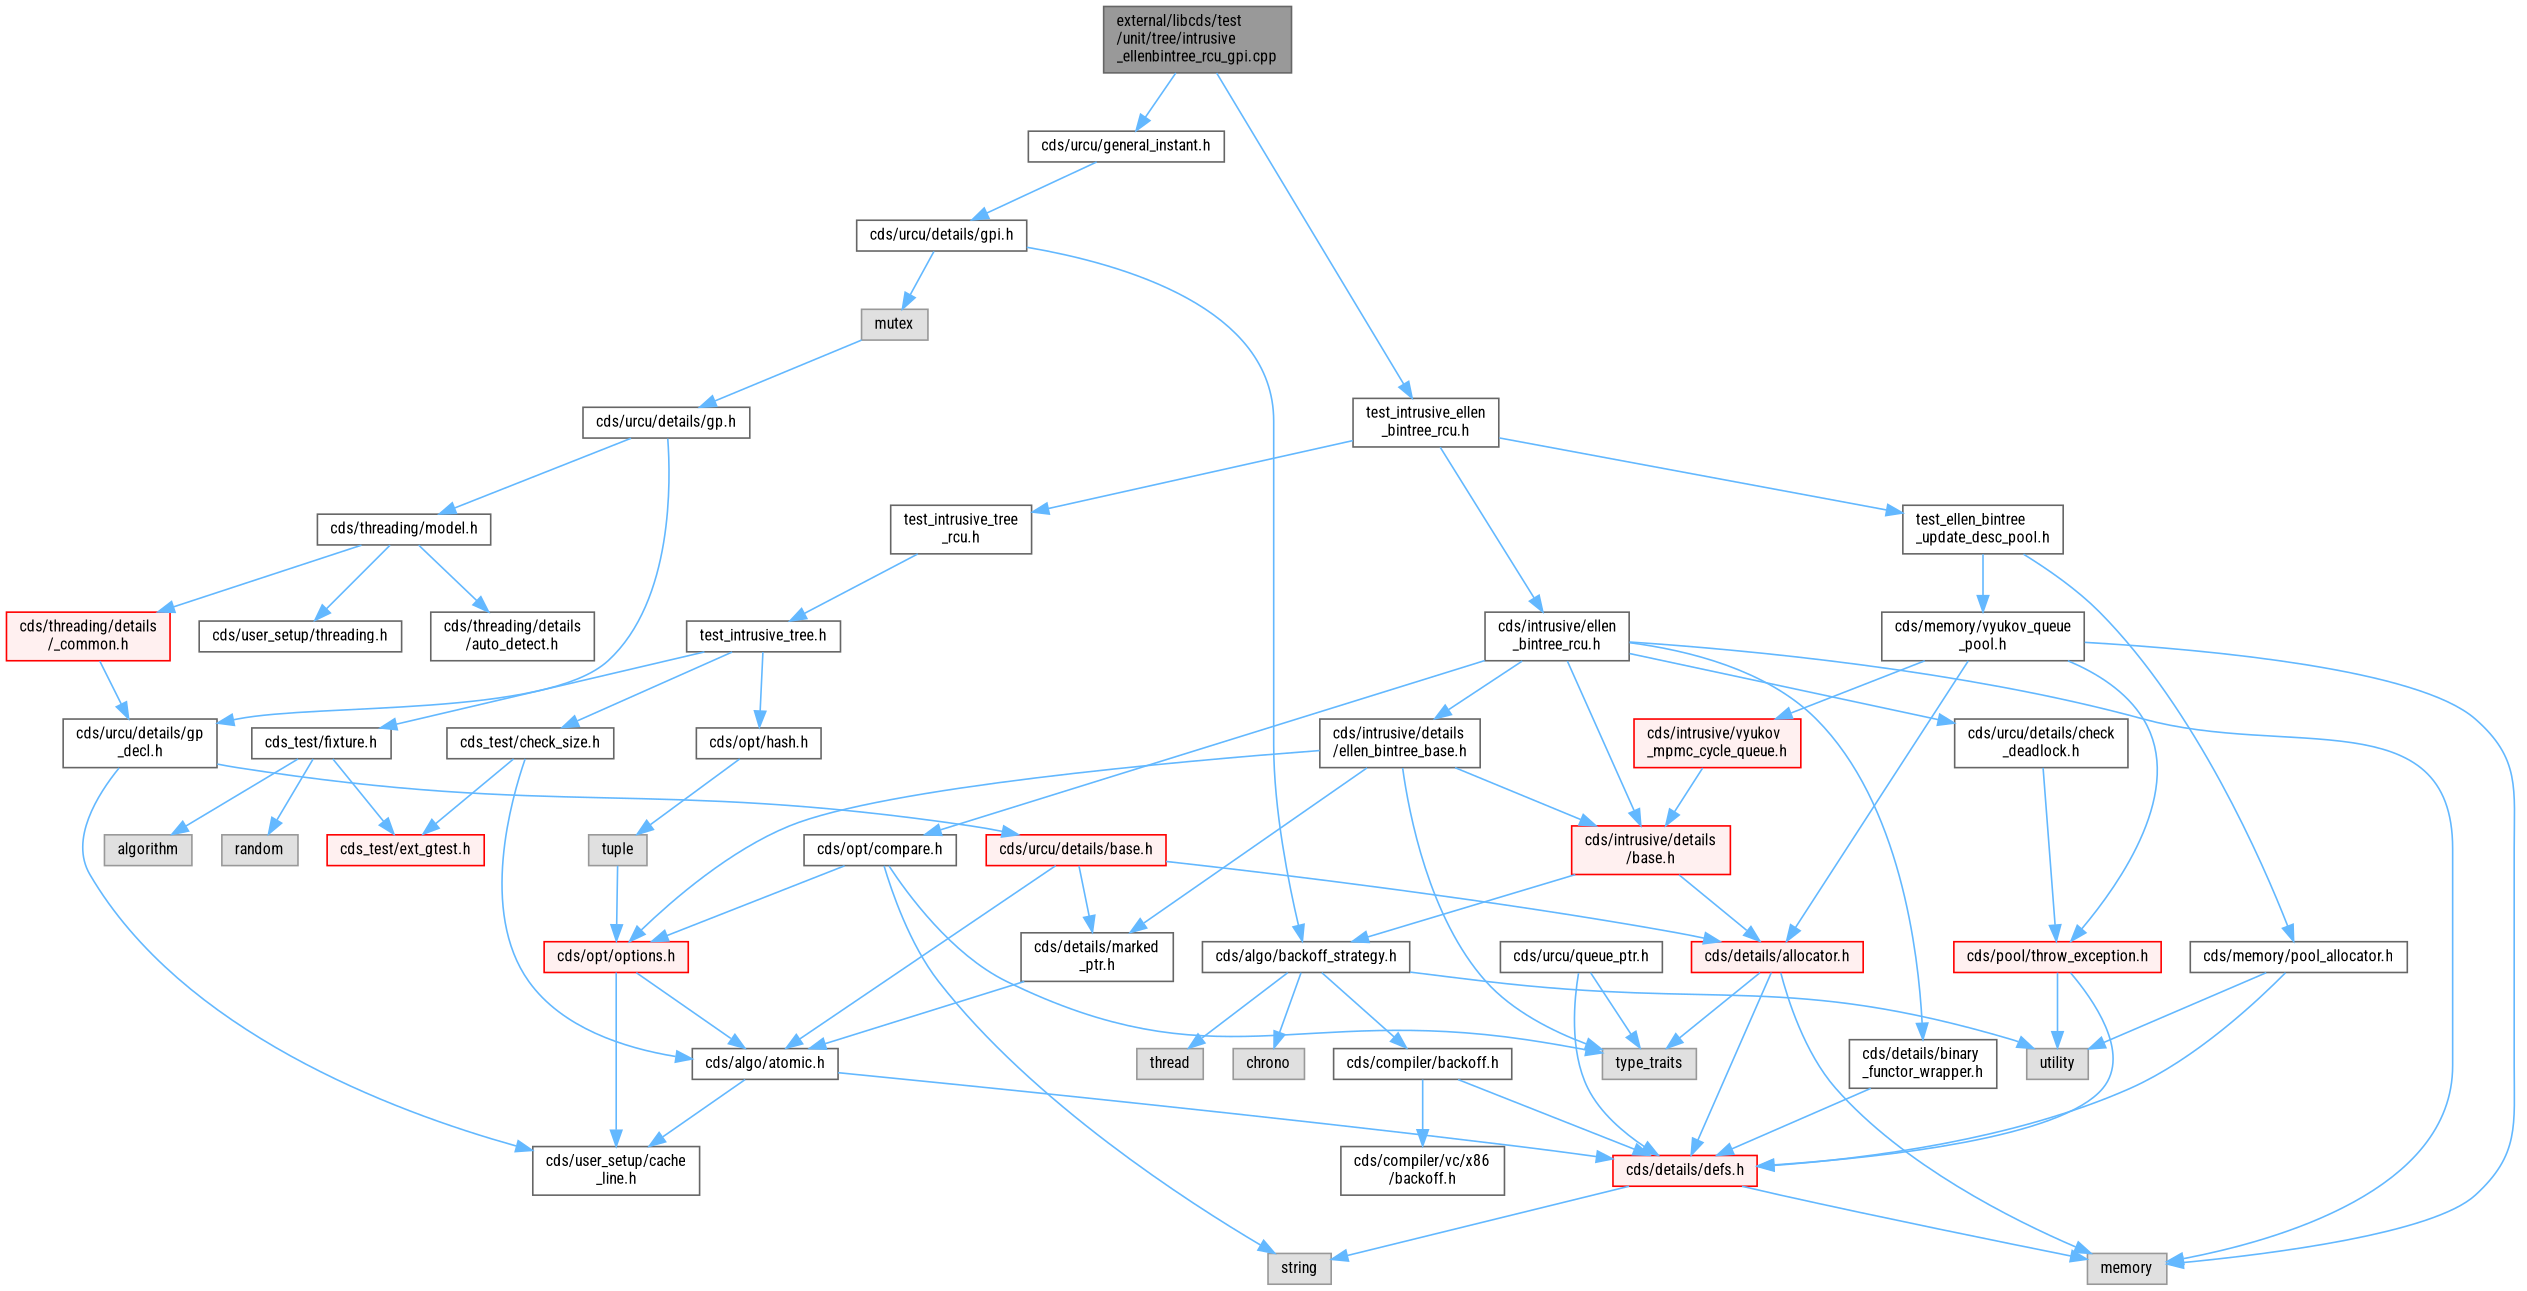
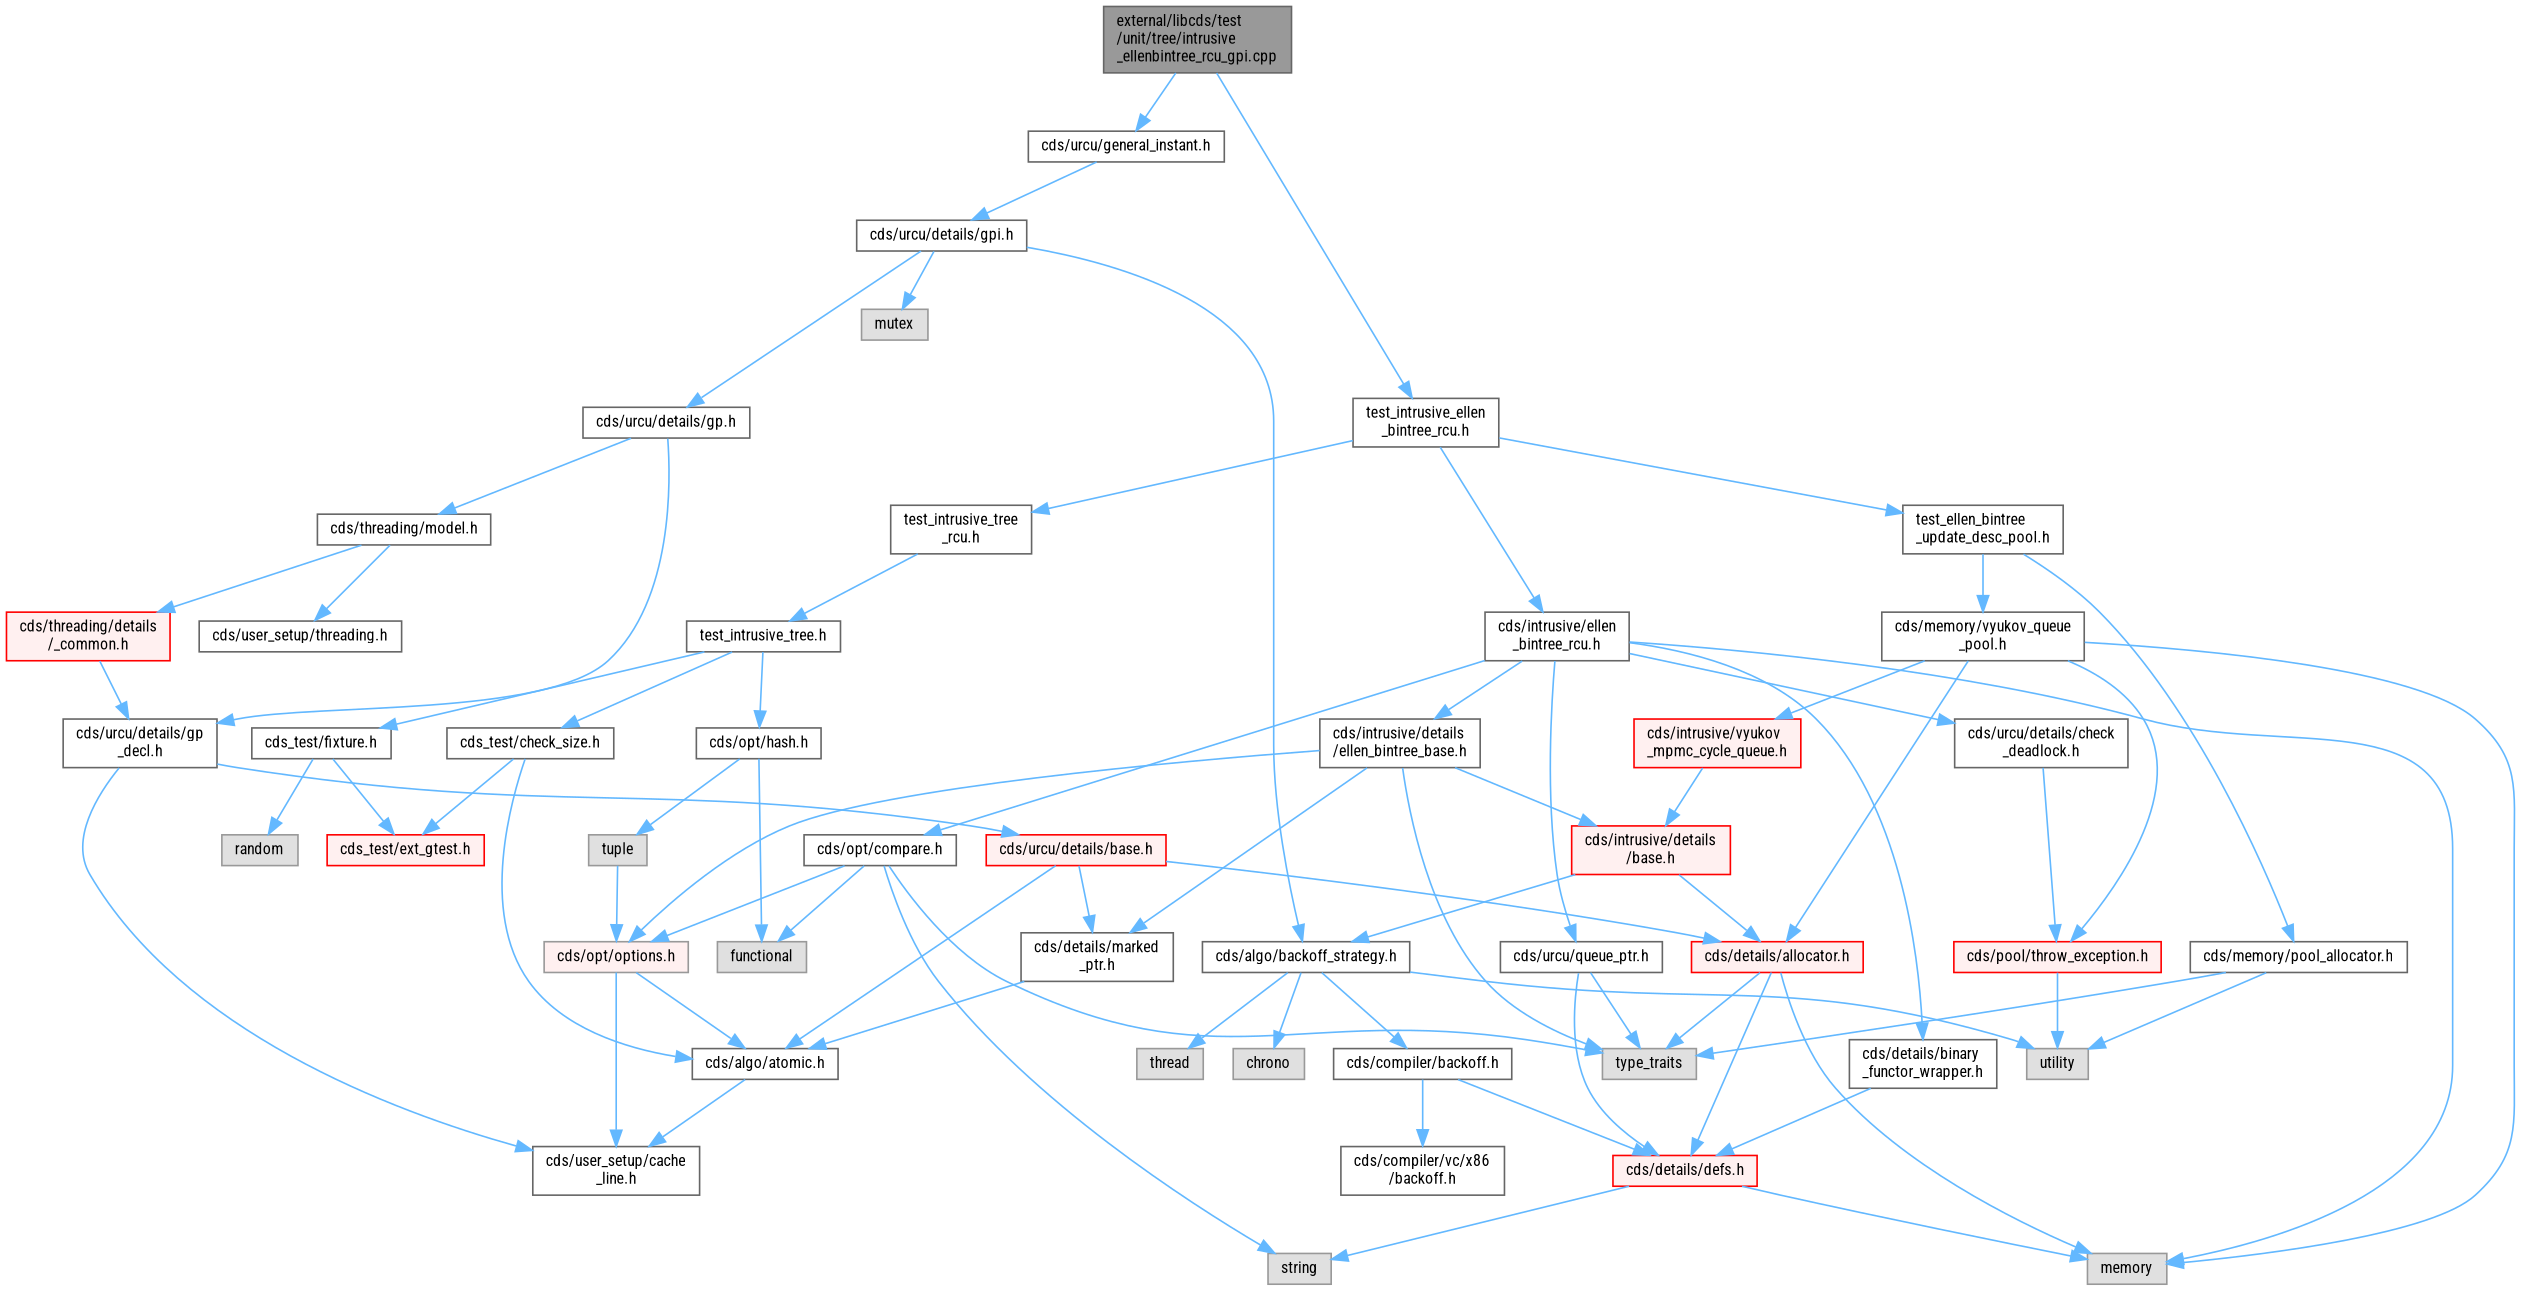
edge "mutex" -> "cds/urcu/details/gp.h": now "cds/urcu/details/gpi.h" -> "cds/urcu/details/gp.h"
node "cds/threading/details /auto_detect.h": removed
edge "cds/intrusive/ellen _bintree_rcu.h" -> "cds/intrusive/details /base.h": now "cds/intrusive/ellen _bintree_rcu.h" -> "cds/urcu/queue_ptr.h"
node "algorithm": removed
node "cds/opt/options.h": color red -> grey60
node "functional": added
edge "cds/pool/throw_exception.h" -> "cds/details/defs.h": removed
edge "cds/memory/pool_allocator.h" -> "cds/details/defs.h": now "cds/memory/pool_allocator.h" -> "type_traits"
edge "cds/algo/atomic.h" -> "cds/details/defs.h": removed
